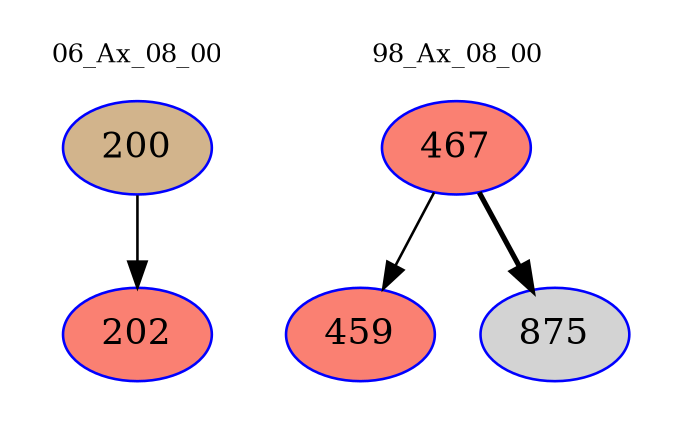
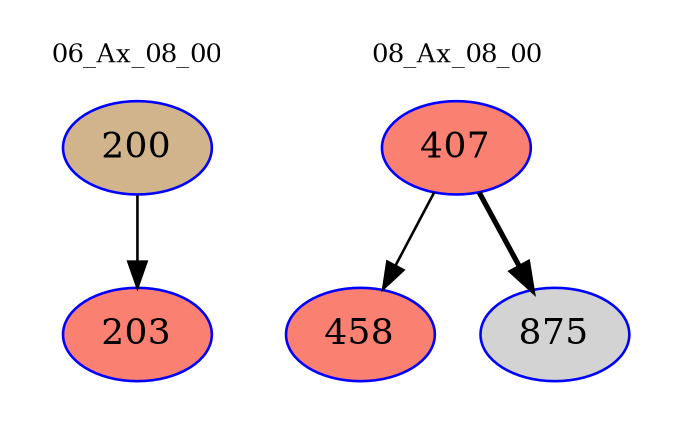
cluster "98_Ax_08_00": label "98_Ax_08_00" -> "08_Ax_08_00"
node "467": label "467" -> "407"
node "202": label "202" -> "203"
node "459": label "459" -> "458"
